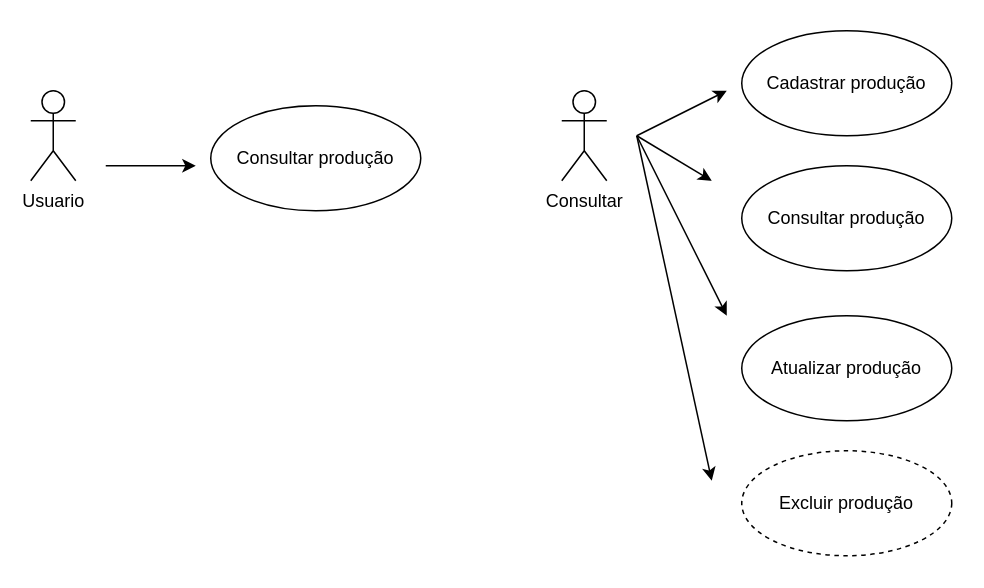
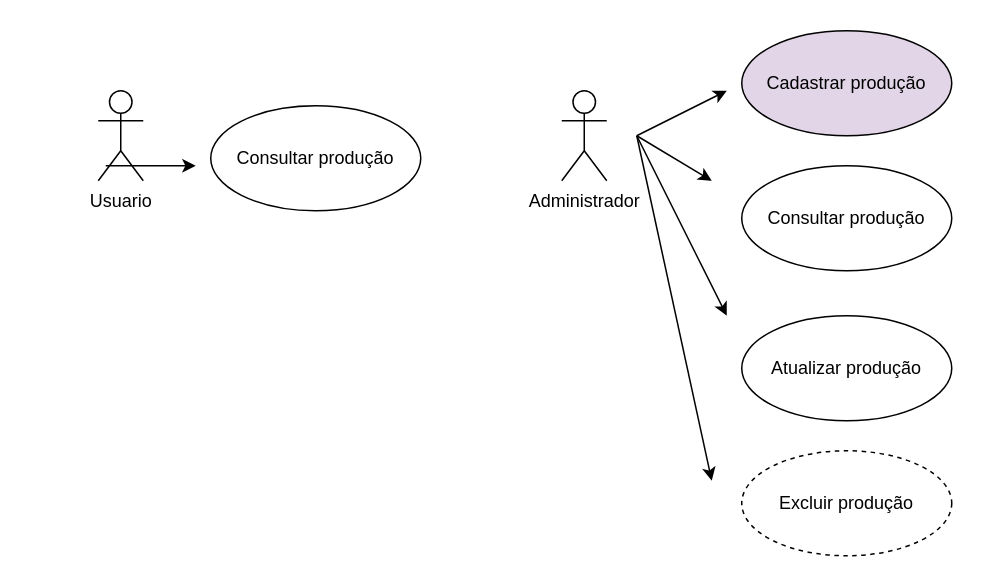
node "Cadastrar produção": fillcolor #ffffff -> #e1d5e7
node "Usuario": moved (53, 136) -> (121, 136)
node "Consultar": label "Consultar" -> "Administrador"
